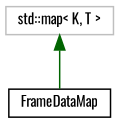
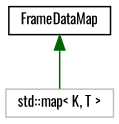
edge "FrameDataMap" -> "std::map< K, T >": reversed
